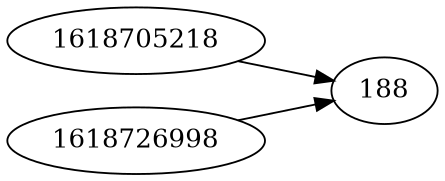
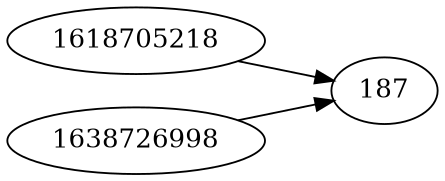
node "188": label "188" -> "187"
node "1618726998": label "1618726998" -> "1638726998"
